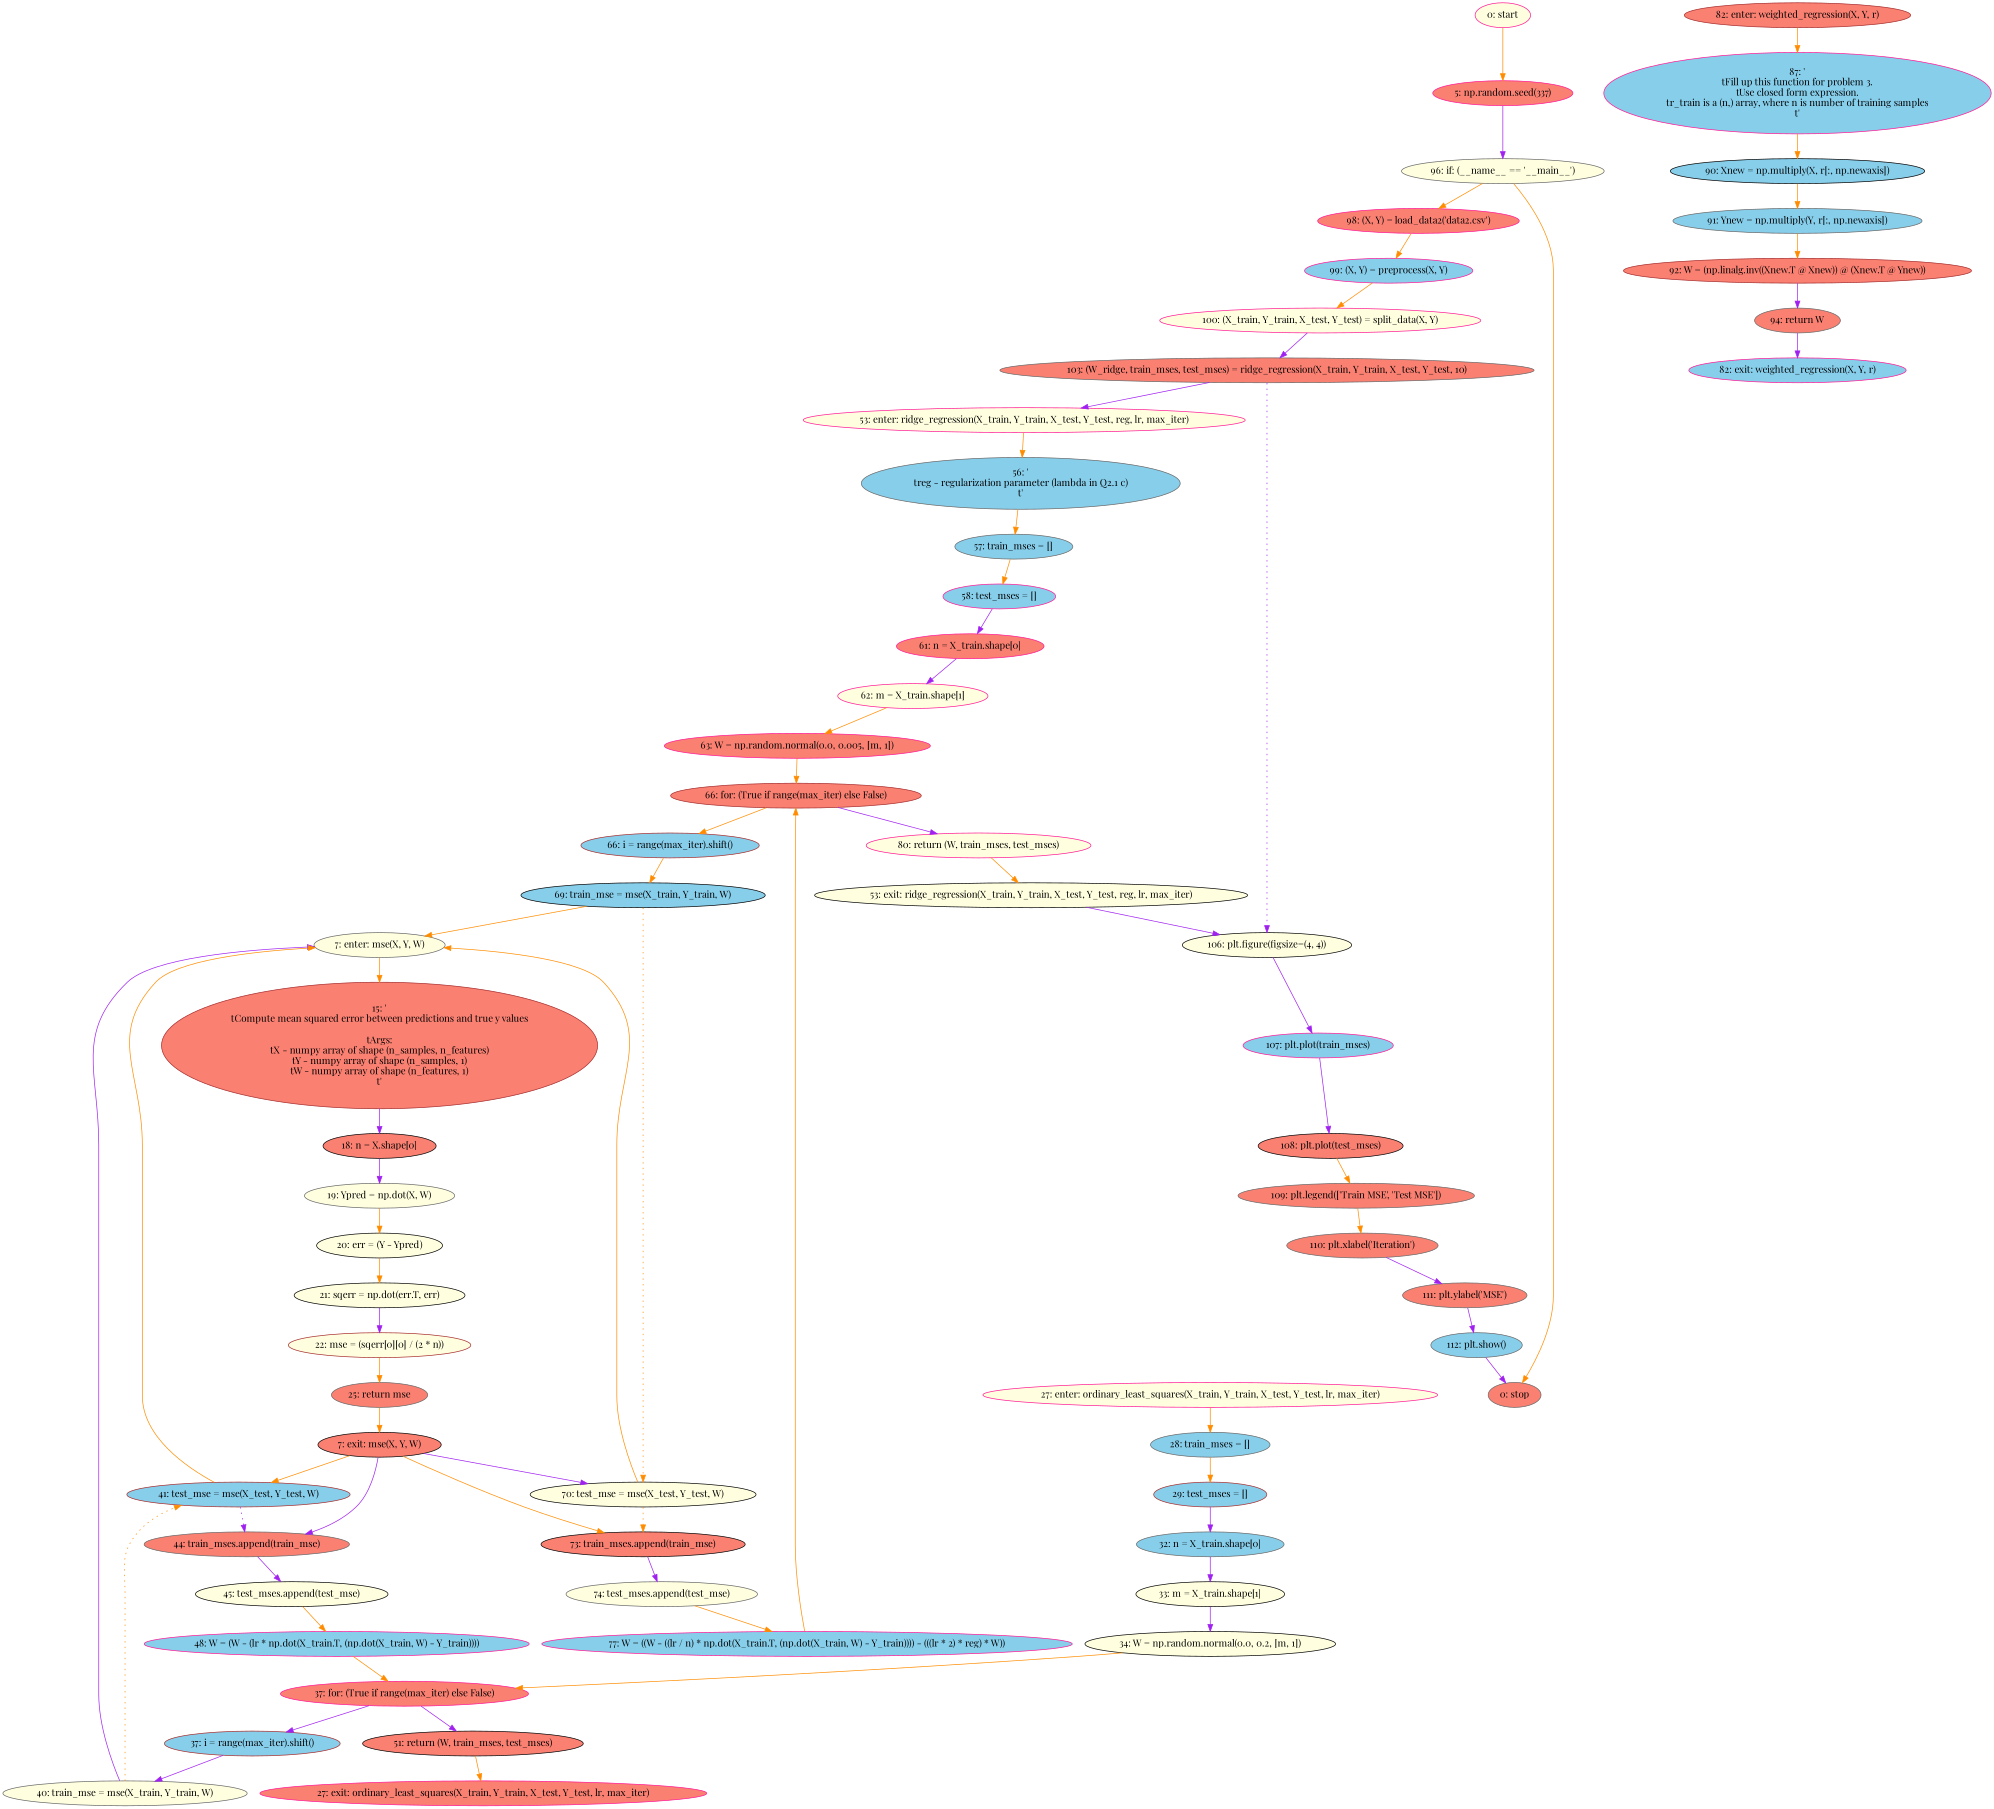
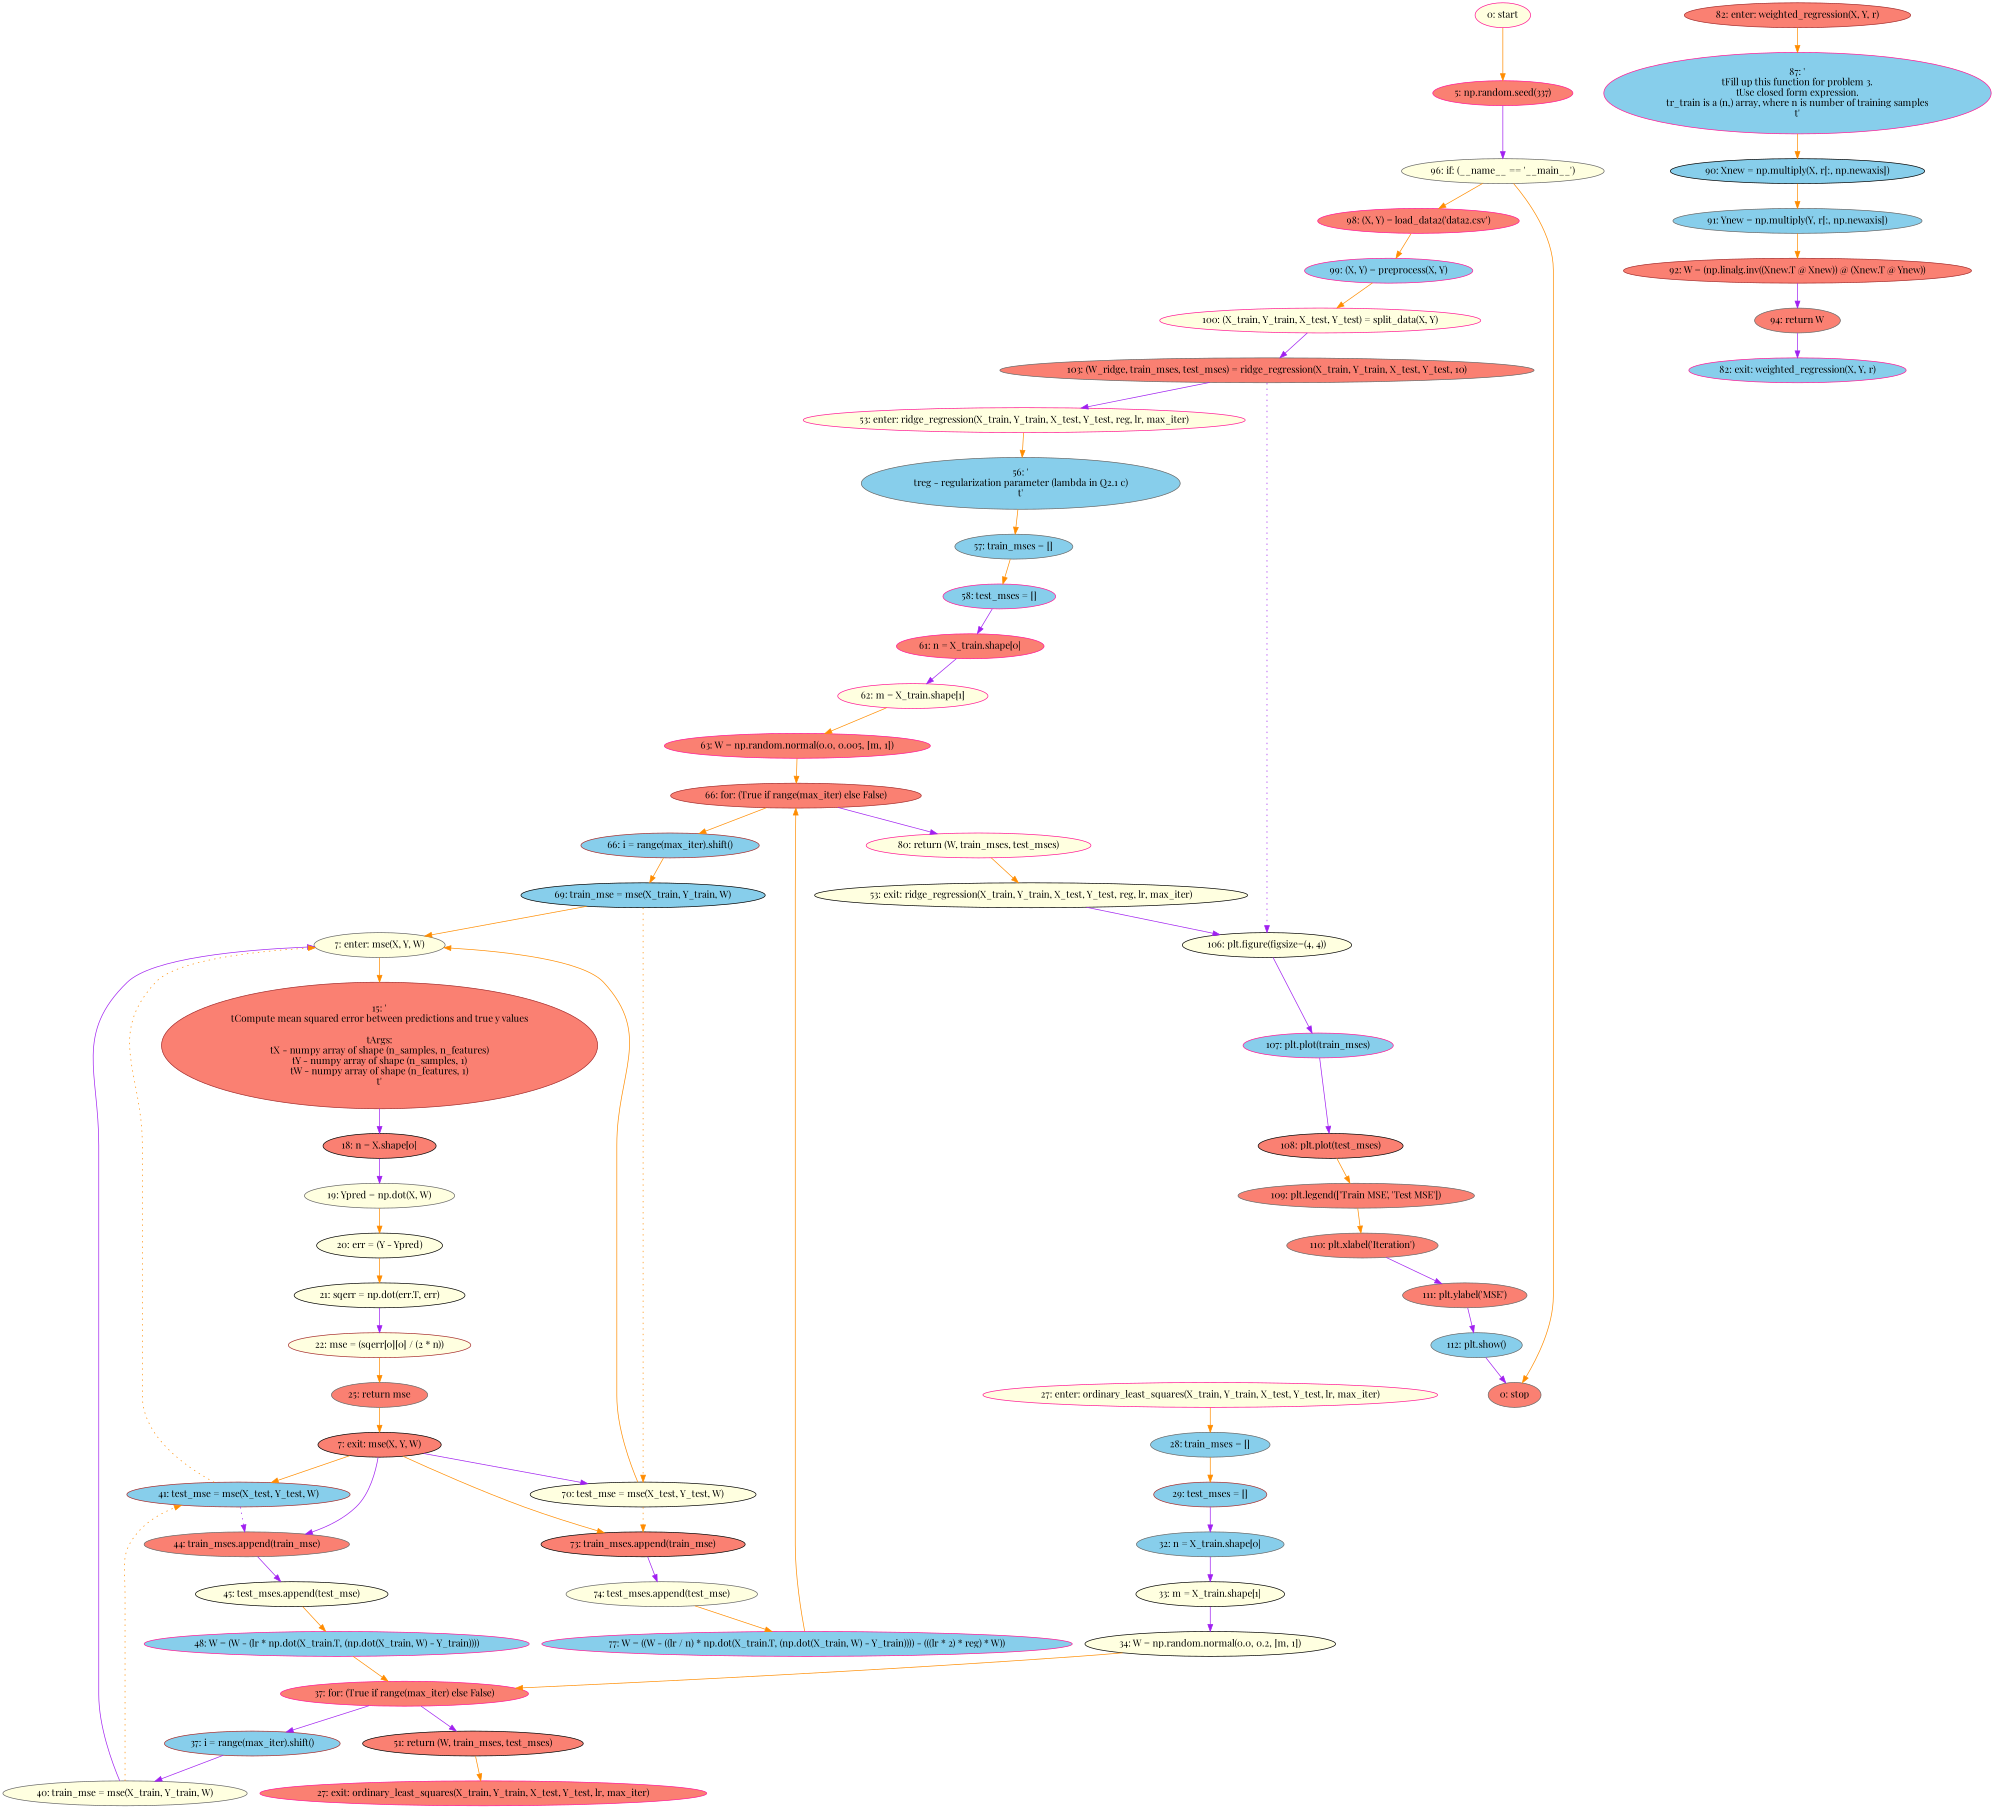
edge "41: test_mse = mse(X_test, Y_test, W)" -> "7: enter: mse(X, Y, W)": style solid -> dotted
